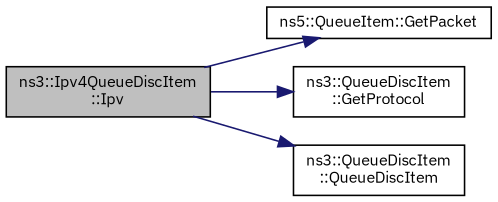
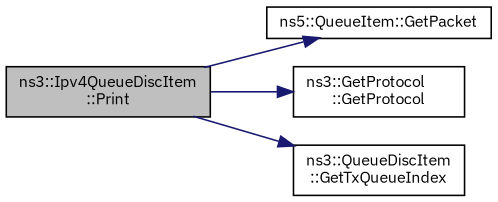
node "ns3::Ipv4QueueDiscItem ::Ipv": label "ns3::Ipv4QueueDiscItem ::Ipv" -> "ns3::Ipv4QueueDiscItem ::Print"
node "ns3::QueueDiscItem ::GetProtocol": label "ns3::QueueDiscItem ::GetProtocol" -> "ns3::GetProtocol ::GetProtocol"
node "ns3::QueueDiscItem ::QueueDiscItem": label "ns3::QueueDiscItem ::QueueDiscItem" -> "ns3::QueueDiscItem ::GetTxQueueIndex"
